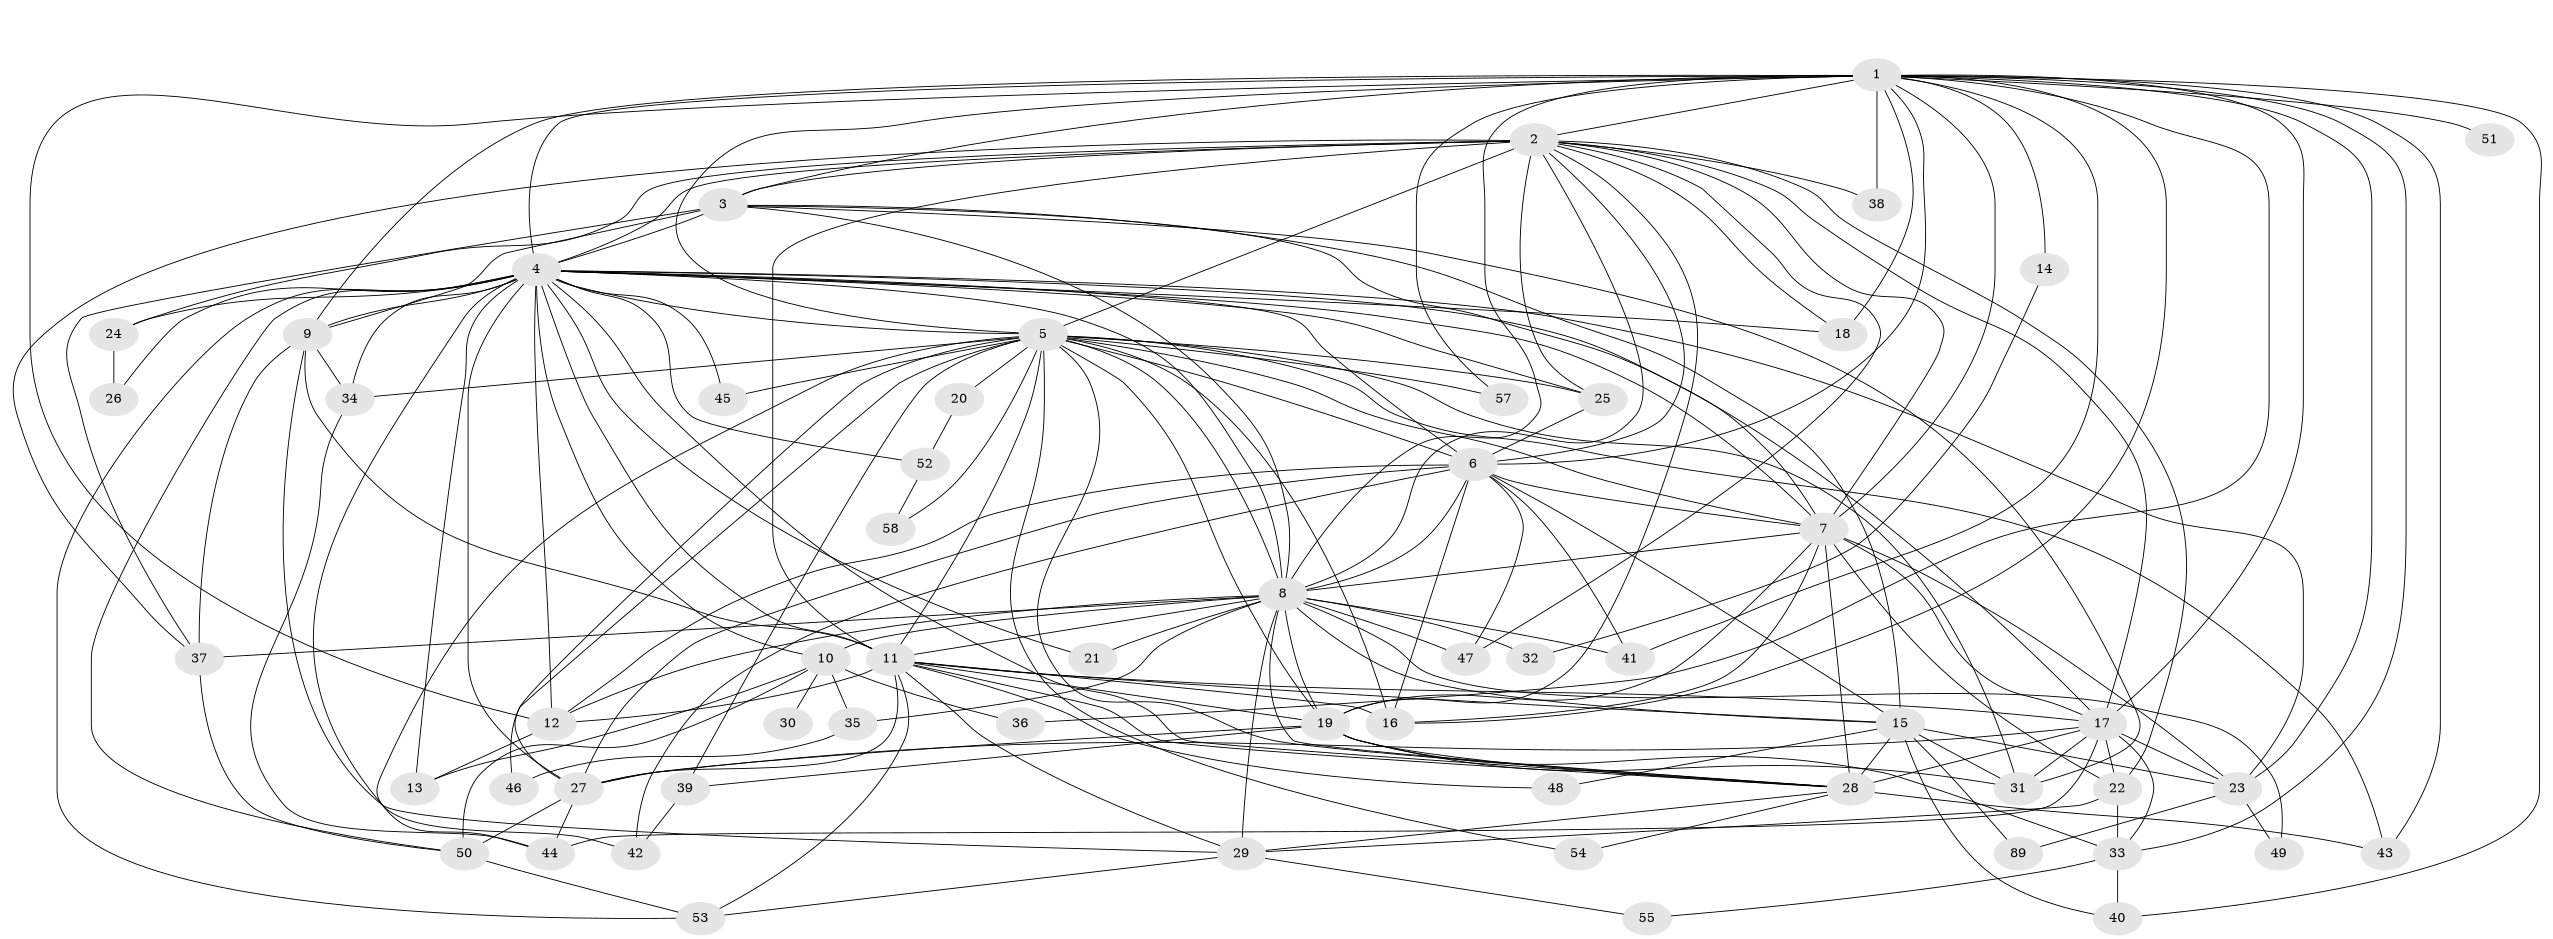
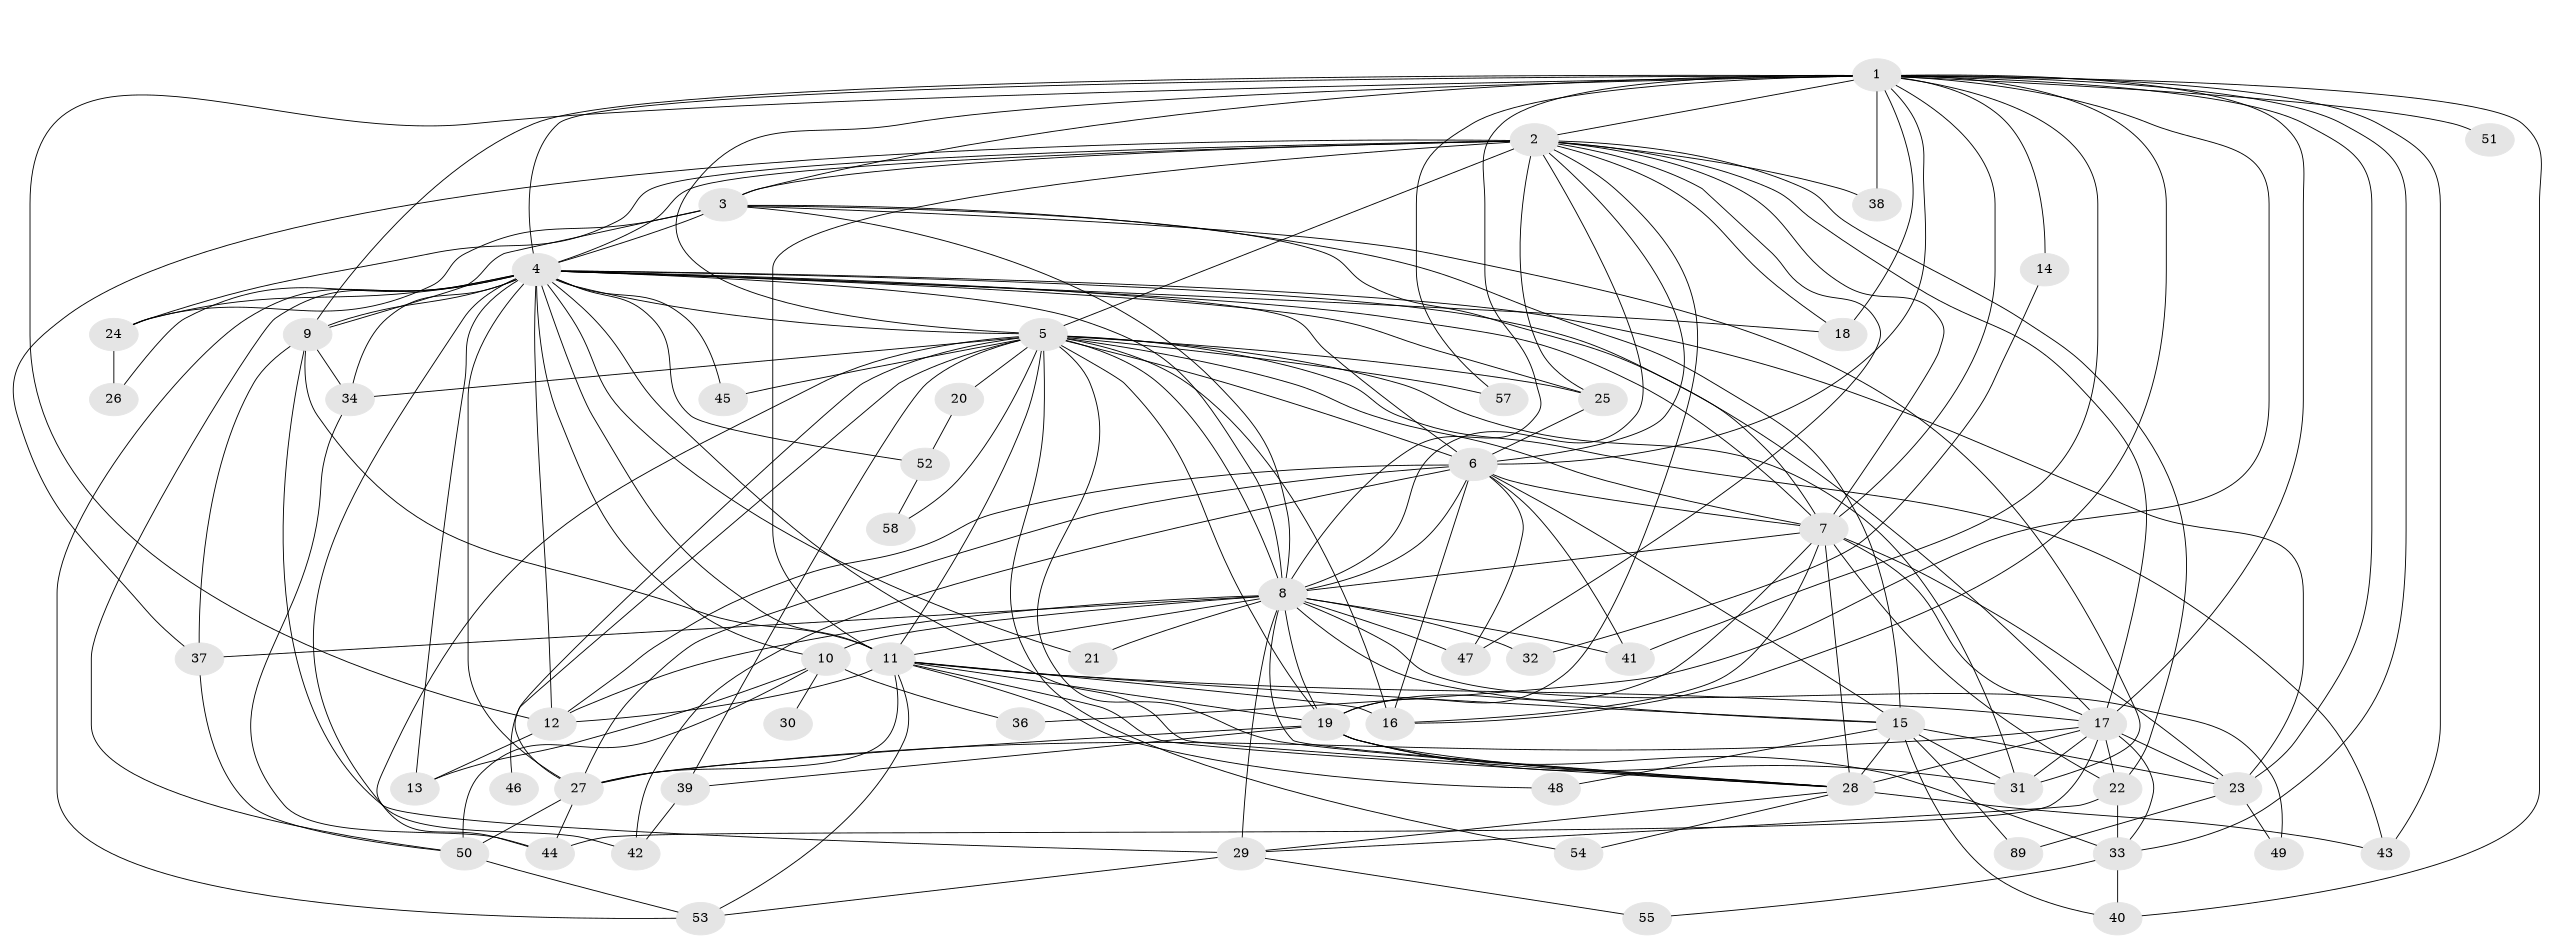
edge "3" -- "37": now "3" -- "24"
node "35": removed
edge "11" -- "29": removed
